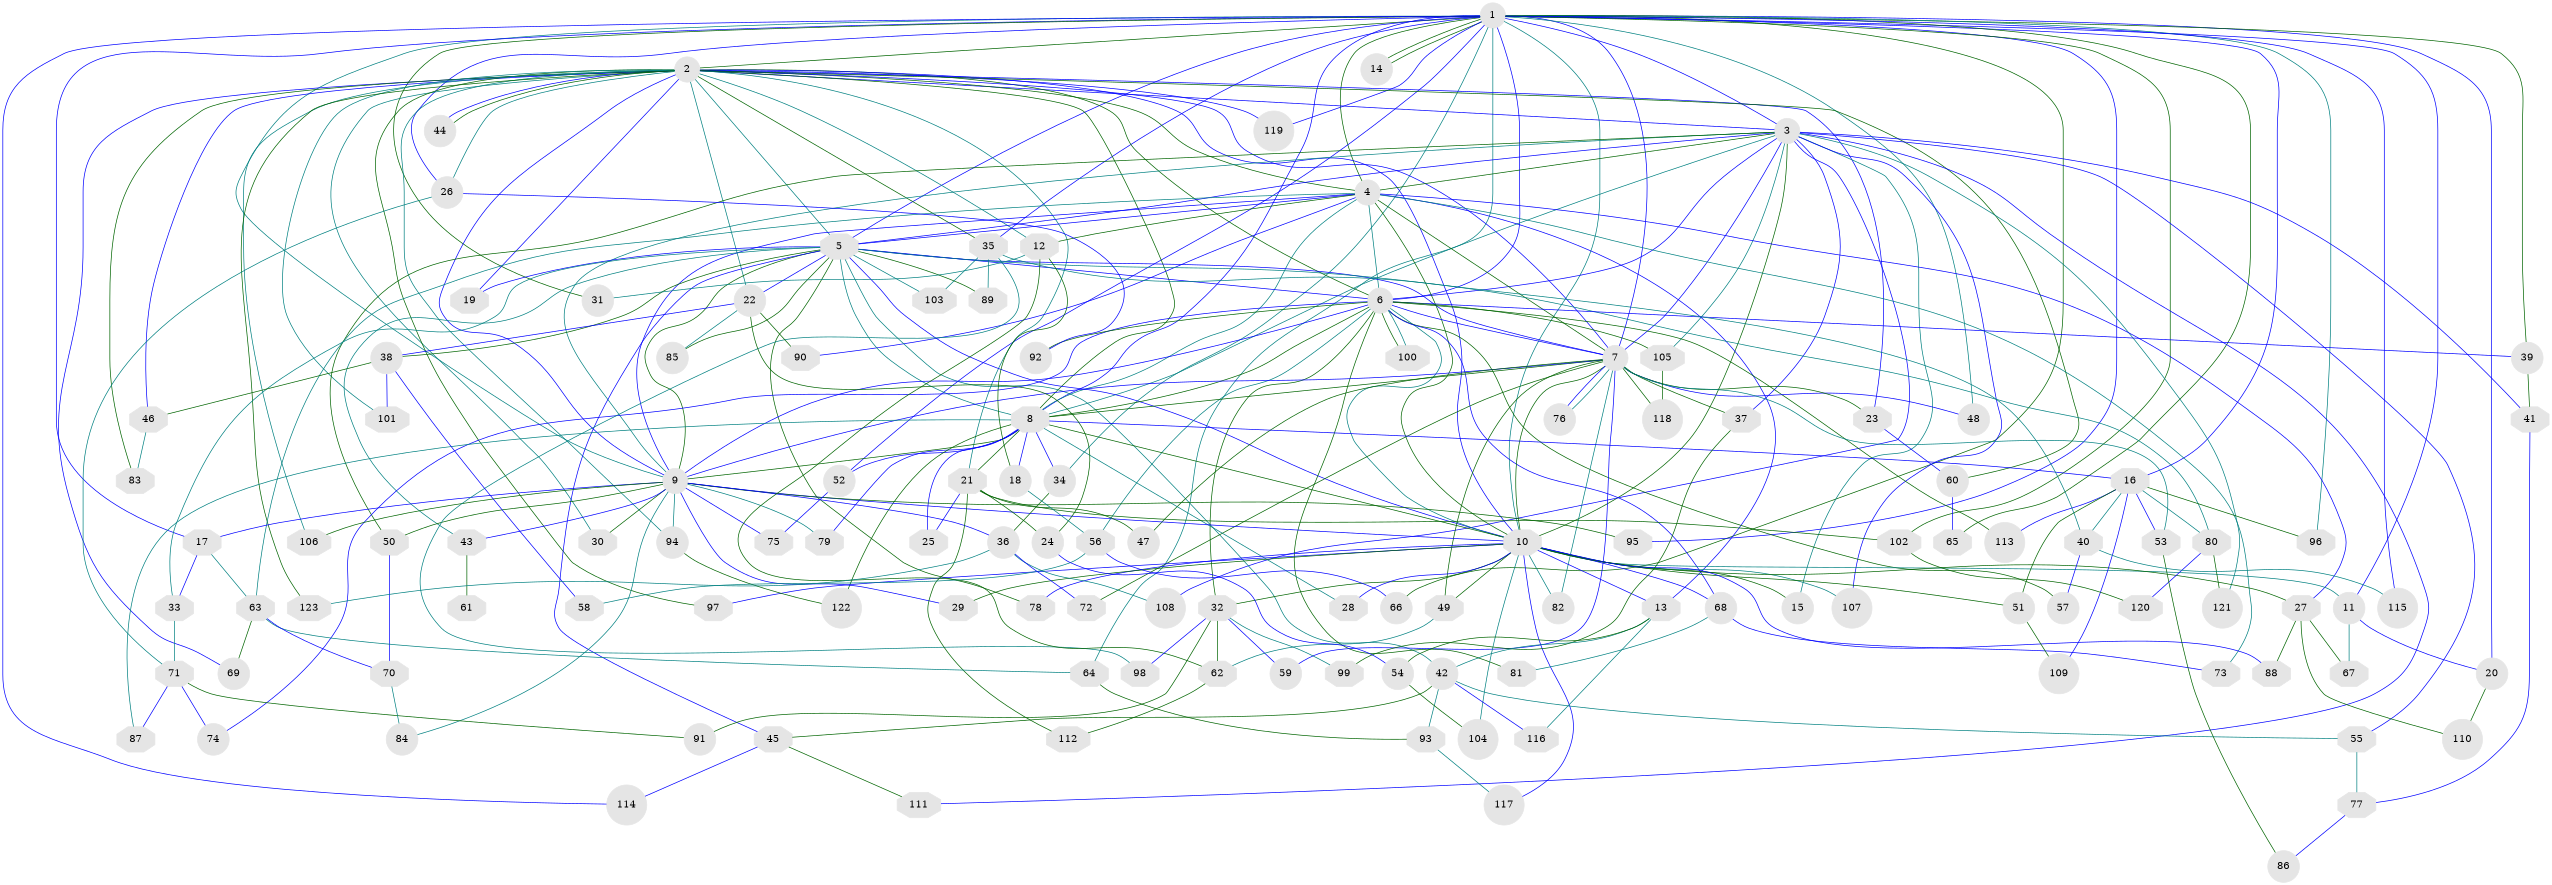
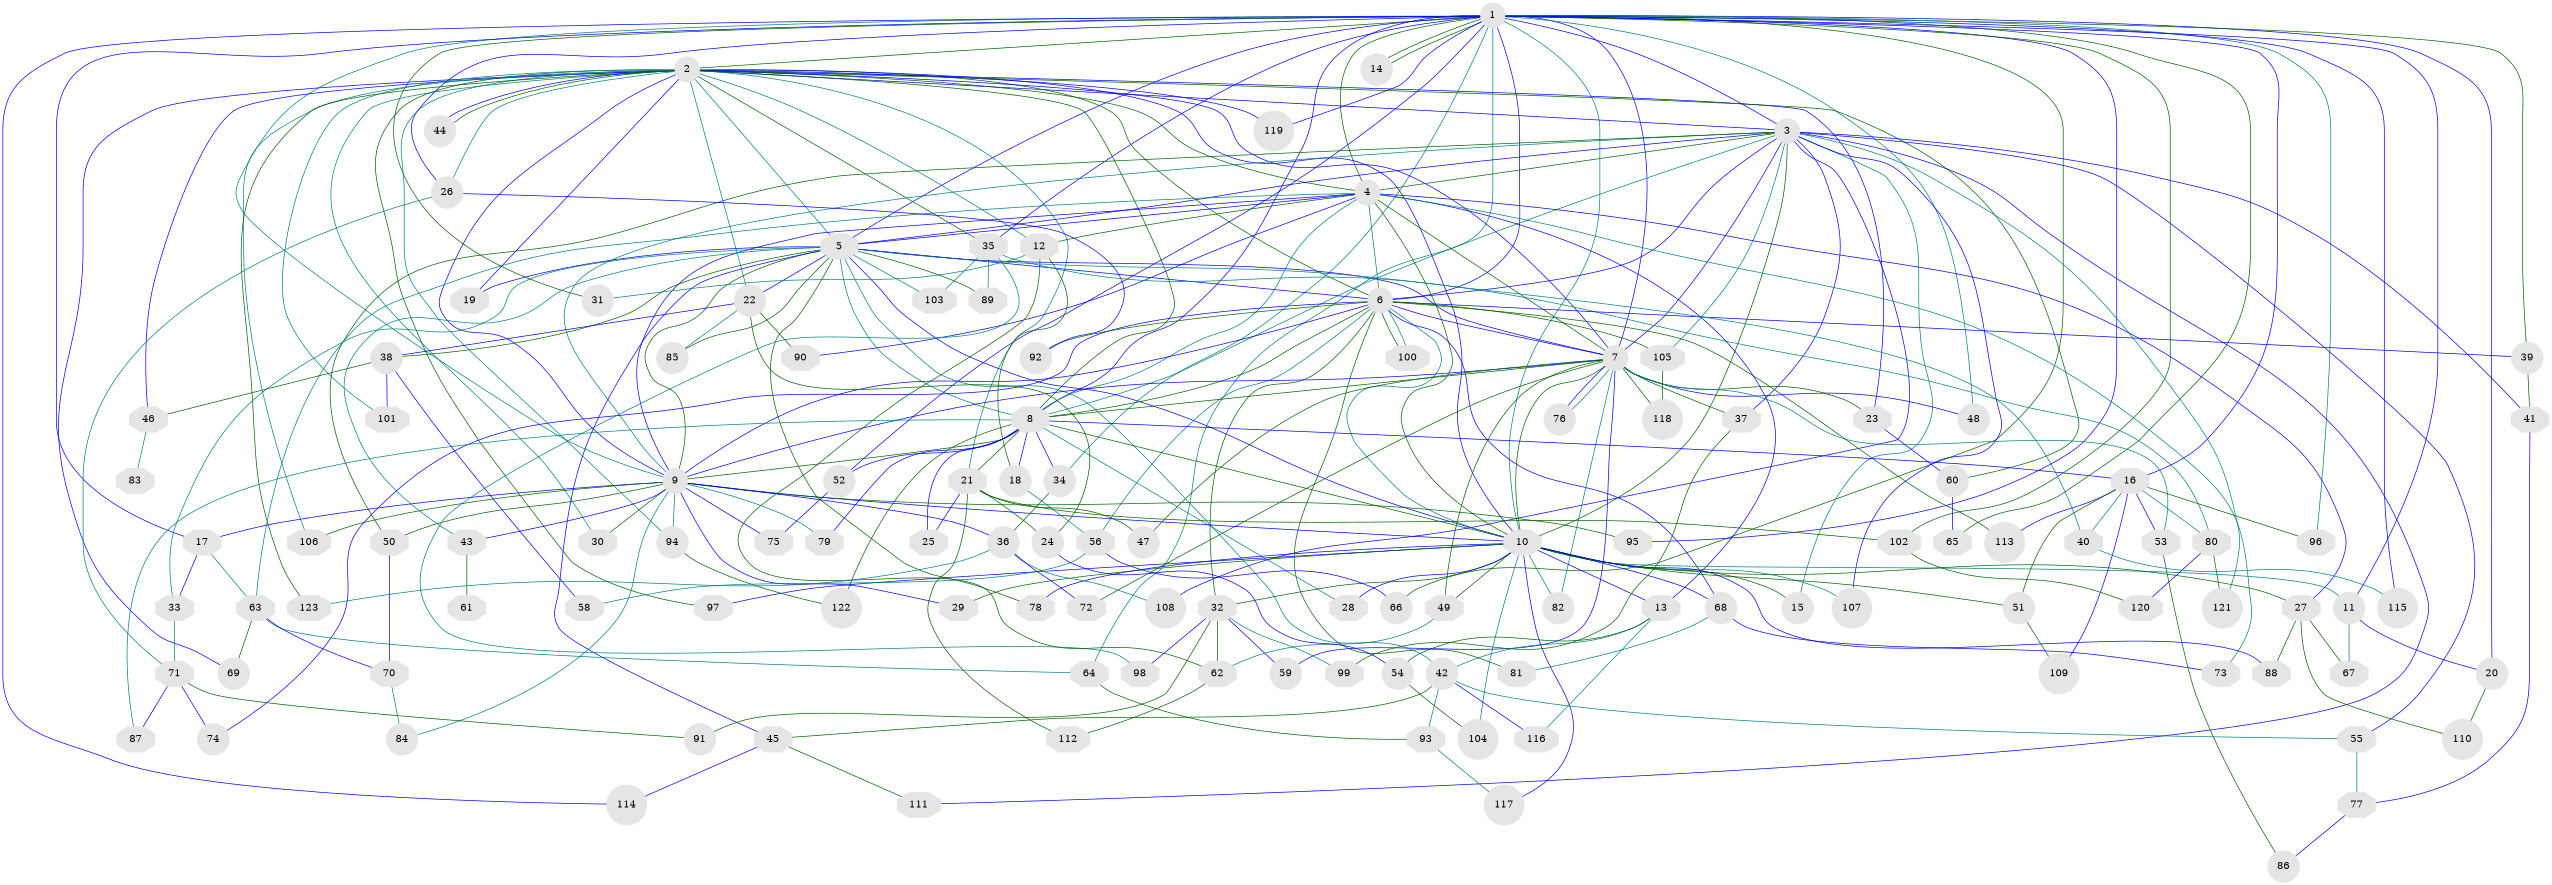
edge "2" -- "83": removed
node "57": removed
